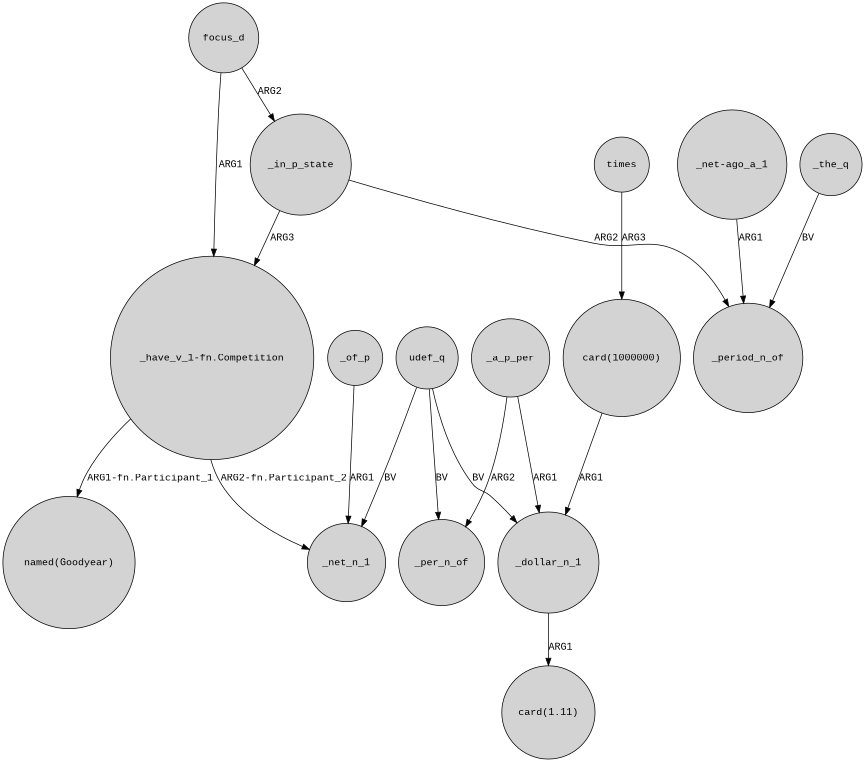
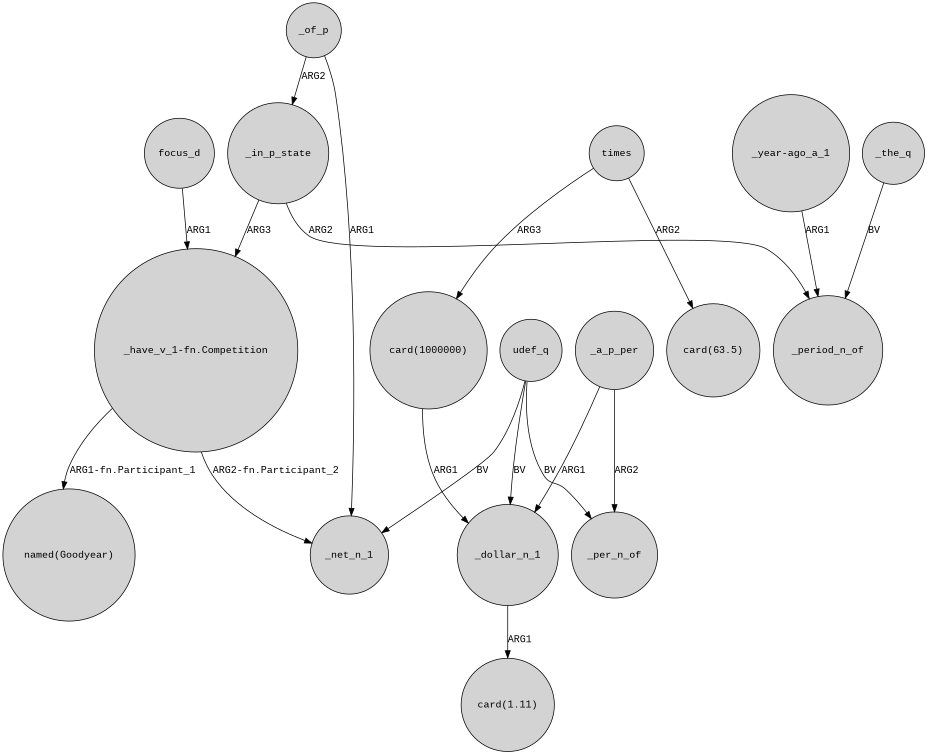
edge "focus_d" -> "_in_p_state": now "_of_p" -> "_in_p_state"
node "_net-ago_a_1": label "_net-ago_a_1" -> "_year-ago_a_1"
node "card(63.5)": added
